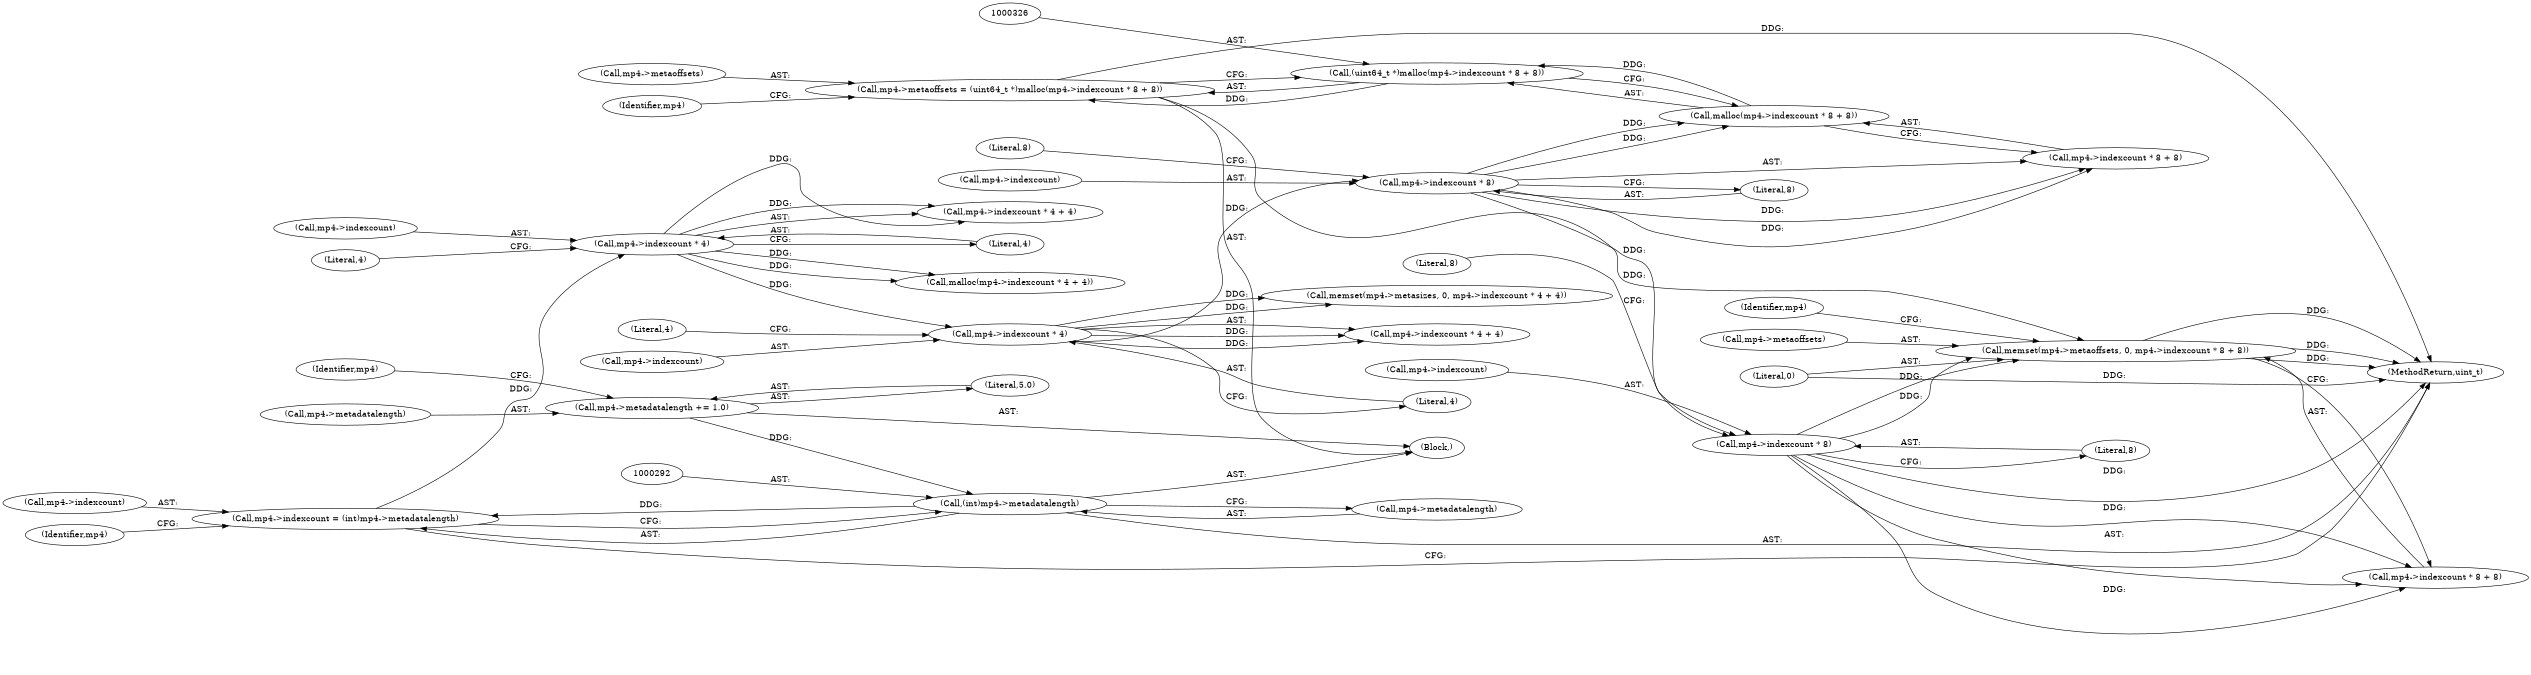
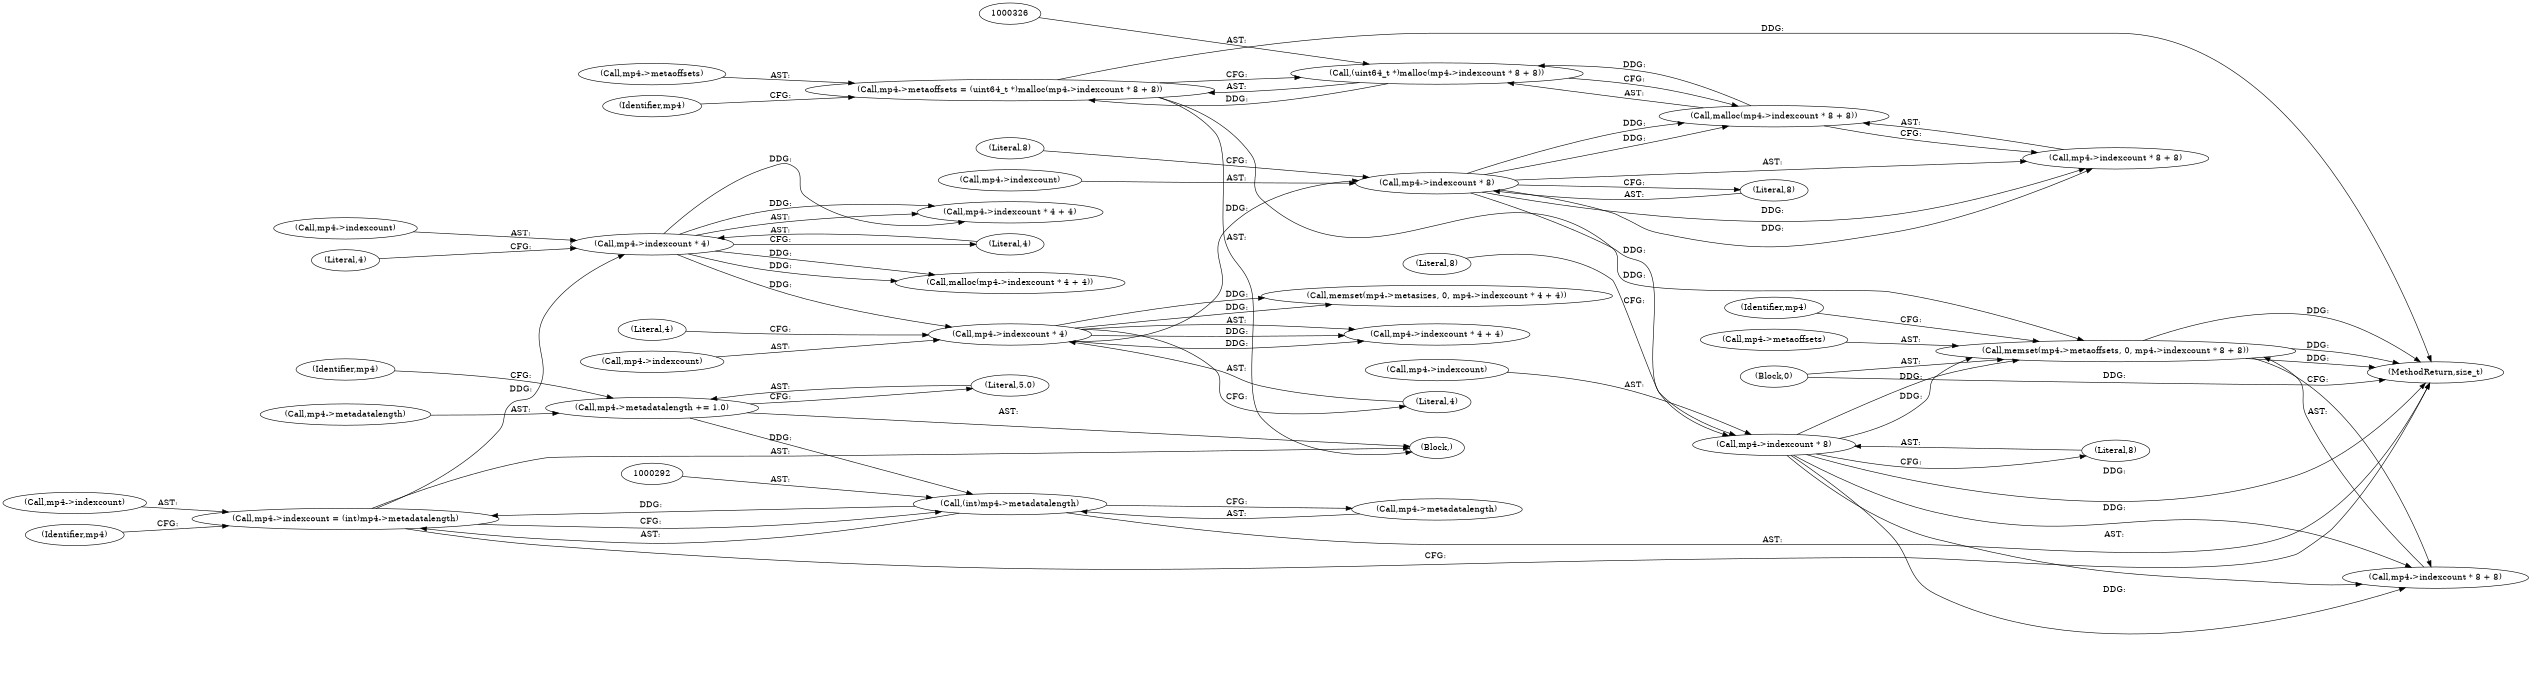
node "(MethodReturn,uint_t)": label "(MethodReturn,uint_t)" -> "(MethodReturn,size_t)"
node "(Literal,0)": label "(Literal,0)" -> "(Block,0)"
edge "(Call,mp4->metadatalength += 1.0)" -> "(Literal,5.0)": label "AST: " -> "CFG: "
edge "(Call,(int)mp4->metadatalength)" -> "(Block,)": now "(Call,mp4->indexcount = (int)mp4->metadatalength)" -> "(Block,)"
